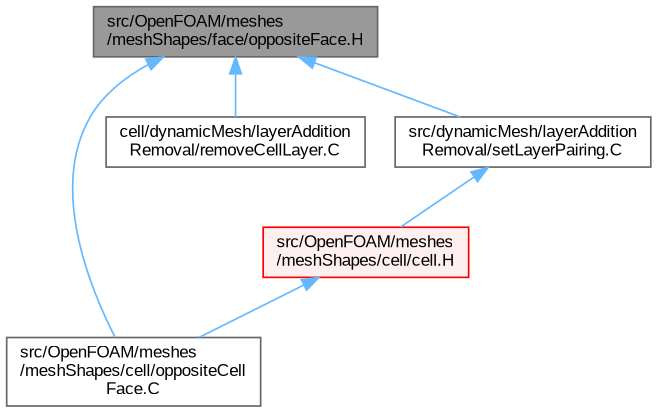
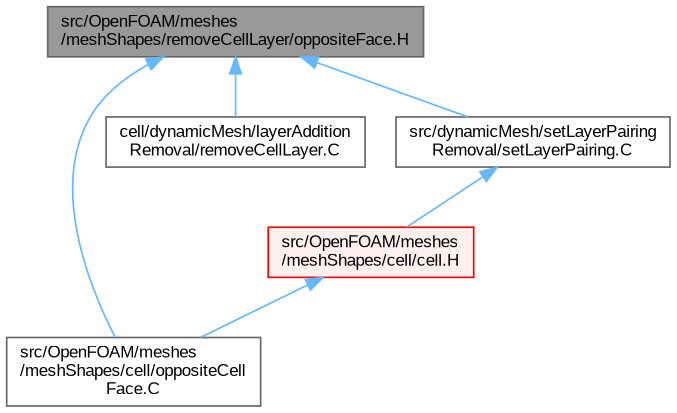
node "src/OpenFOAM/meshes /meshShapes/face/oppositeFace.H": label "src/OpenFOAM/meshes /meshShapes/face/oppositeFace.H" -> "src/OpenFOAM/meshes /meshShapes/removeCellLayer/oppositeFace.H"
node "src/dynamicMesh/layerAddition Removal/setLayerPairing.C": label "src/dynamicMesh/layerAddition Removal/setLayerPairing.C" -> "src/dynamicMesh/setLayerPairing Removal/setLayerPairing.C"
